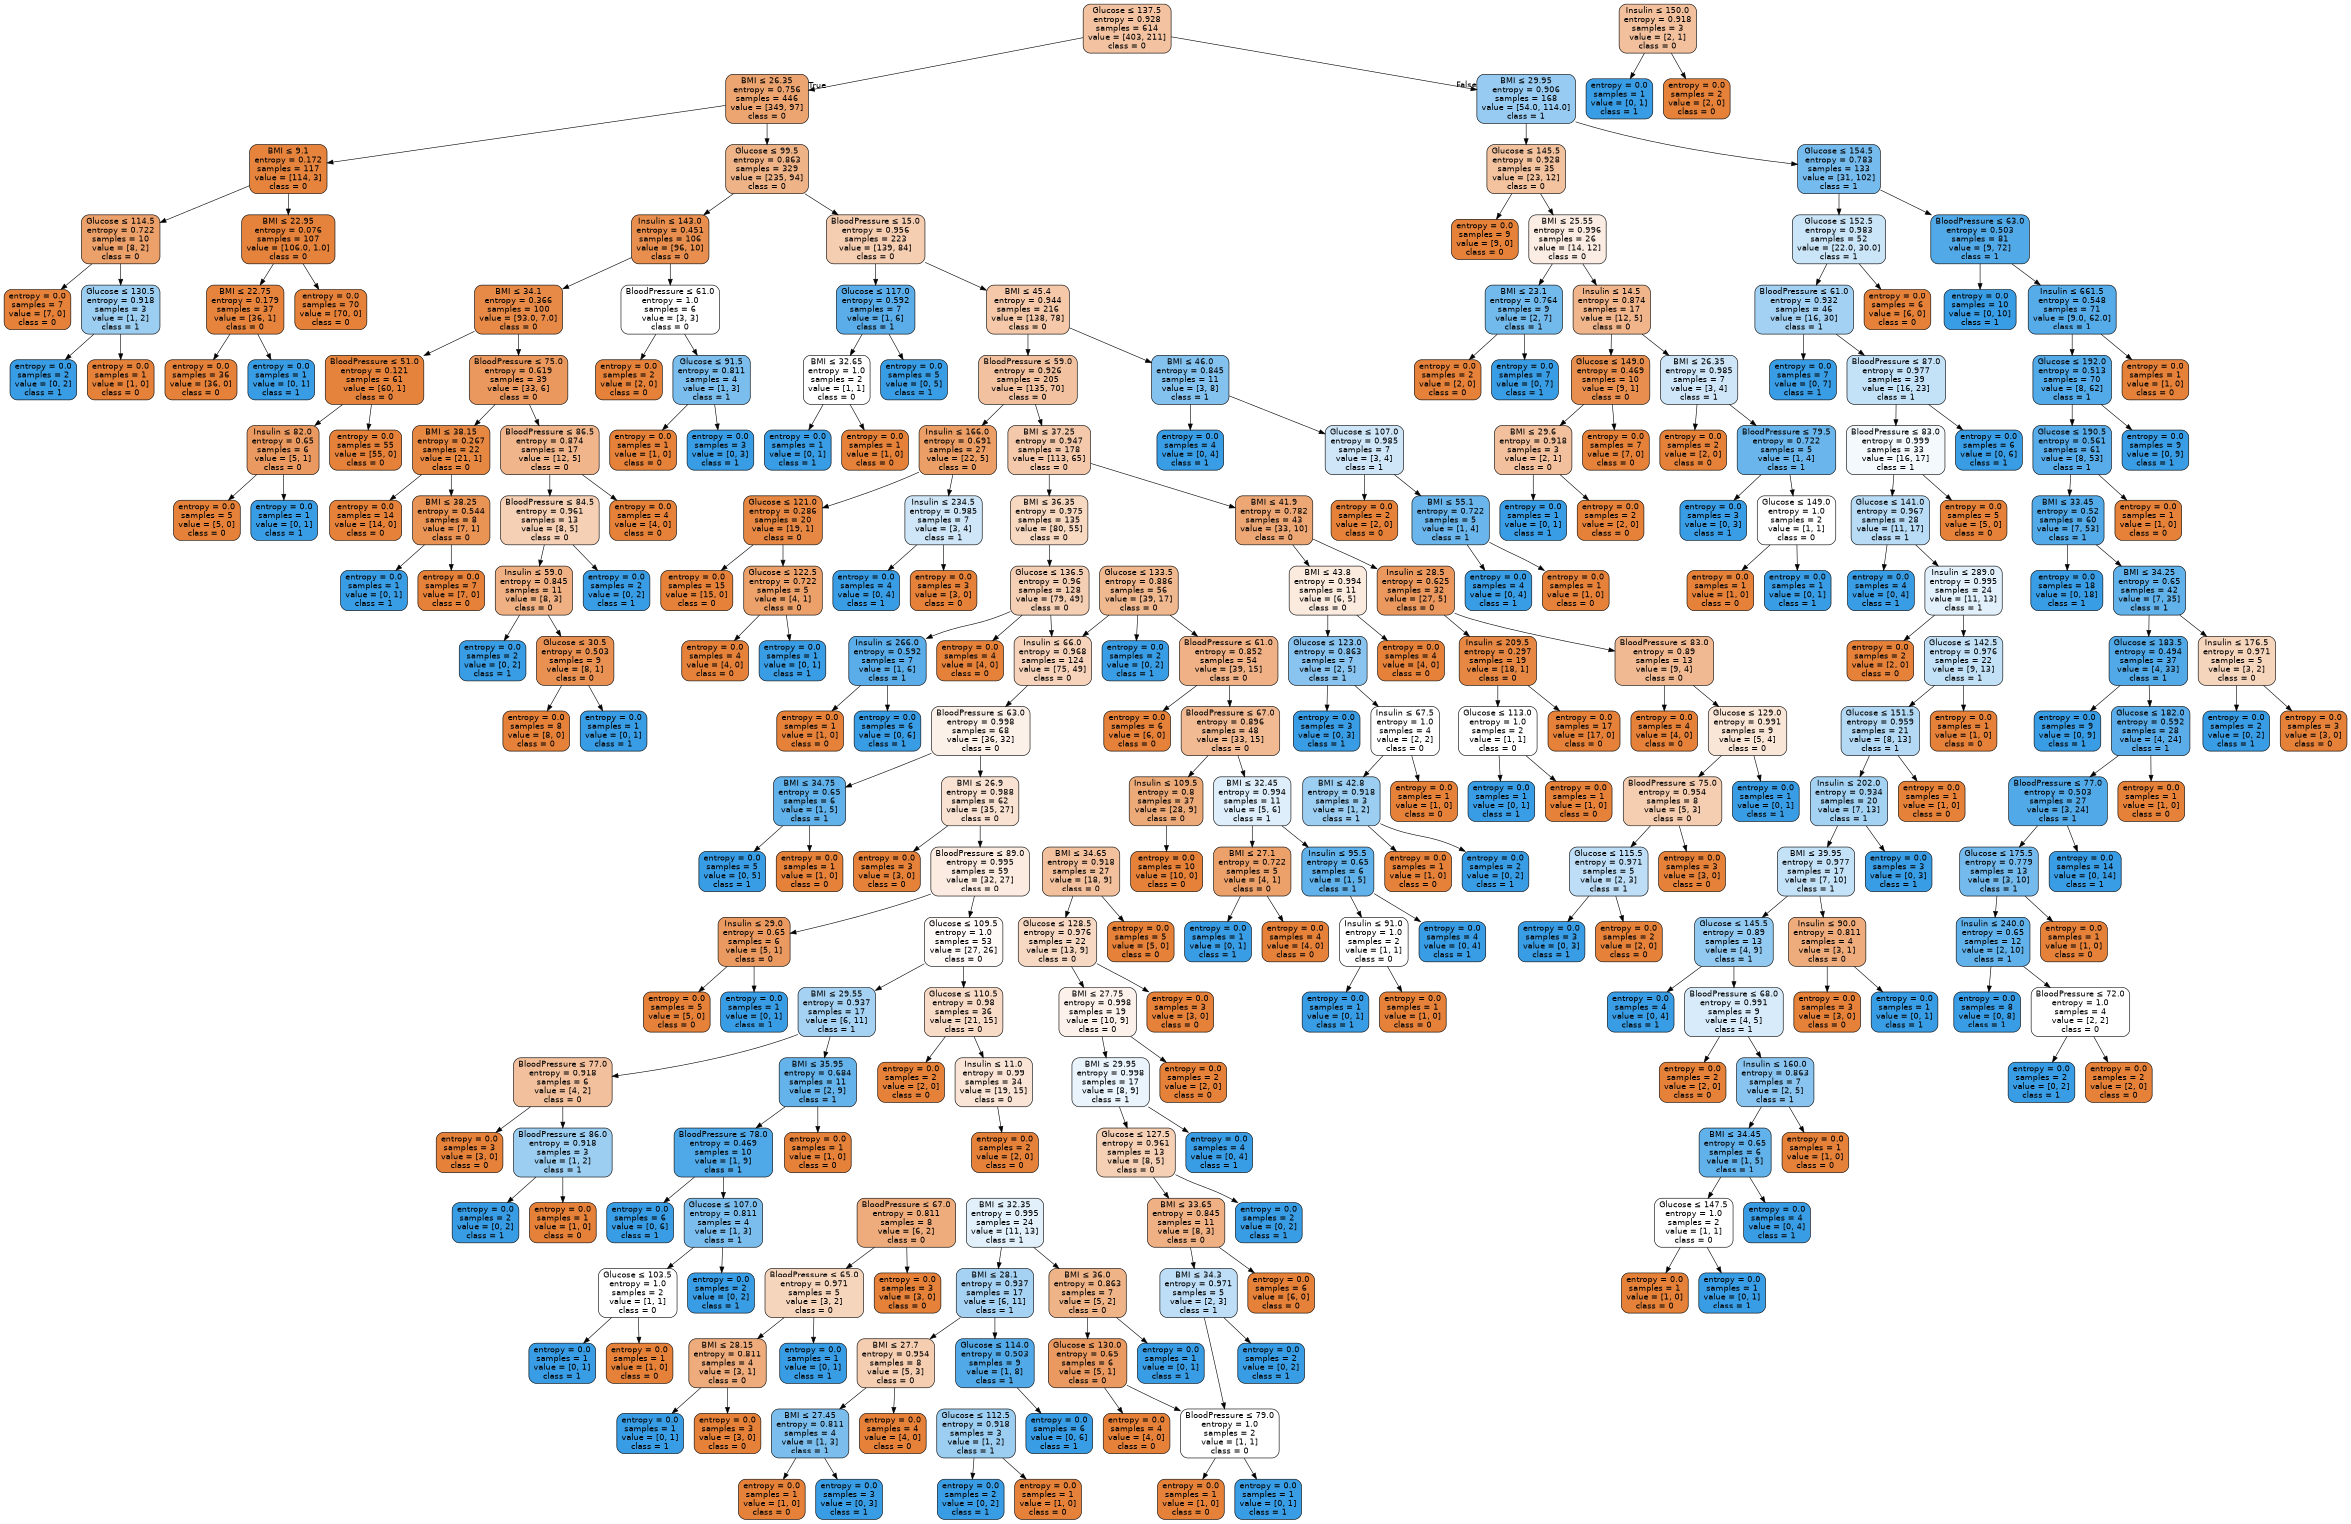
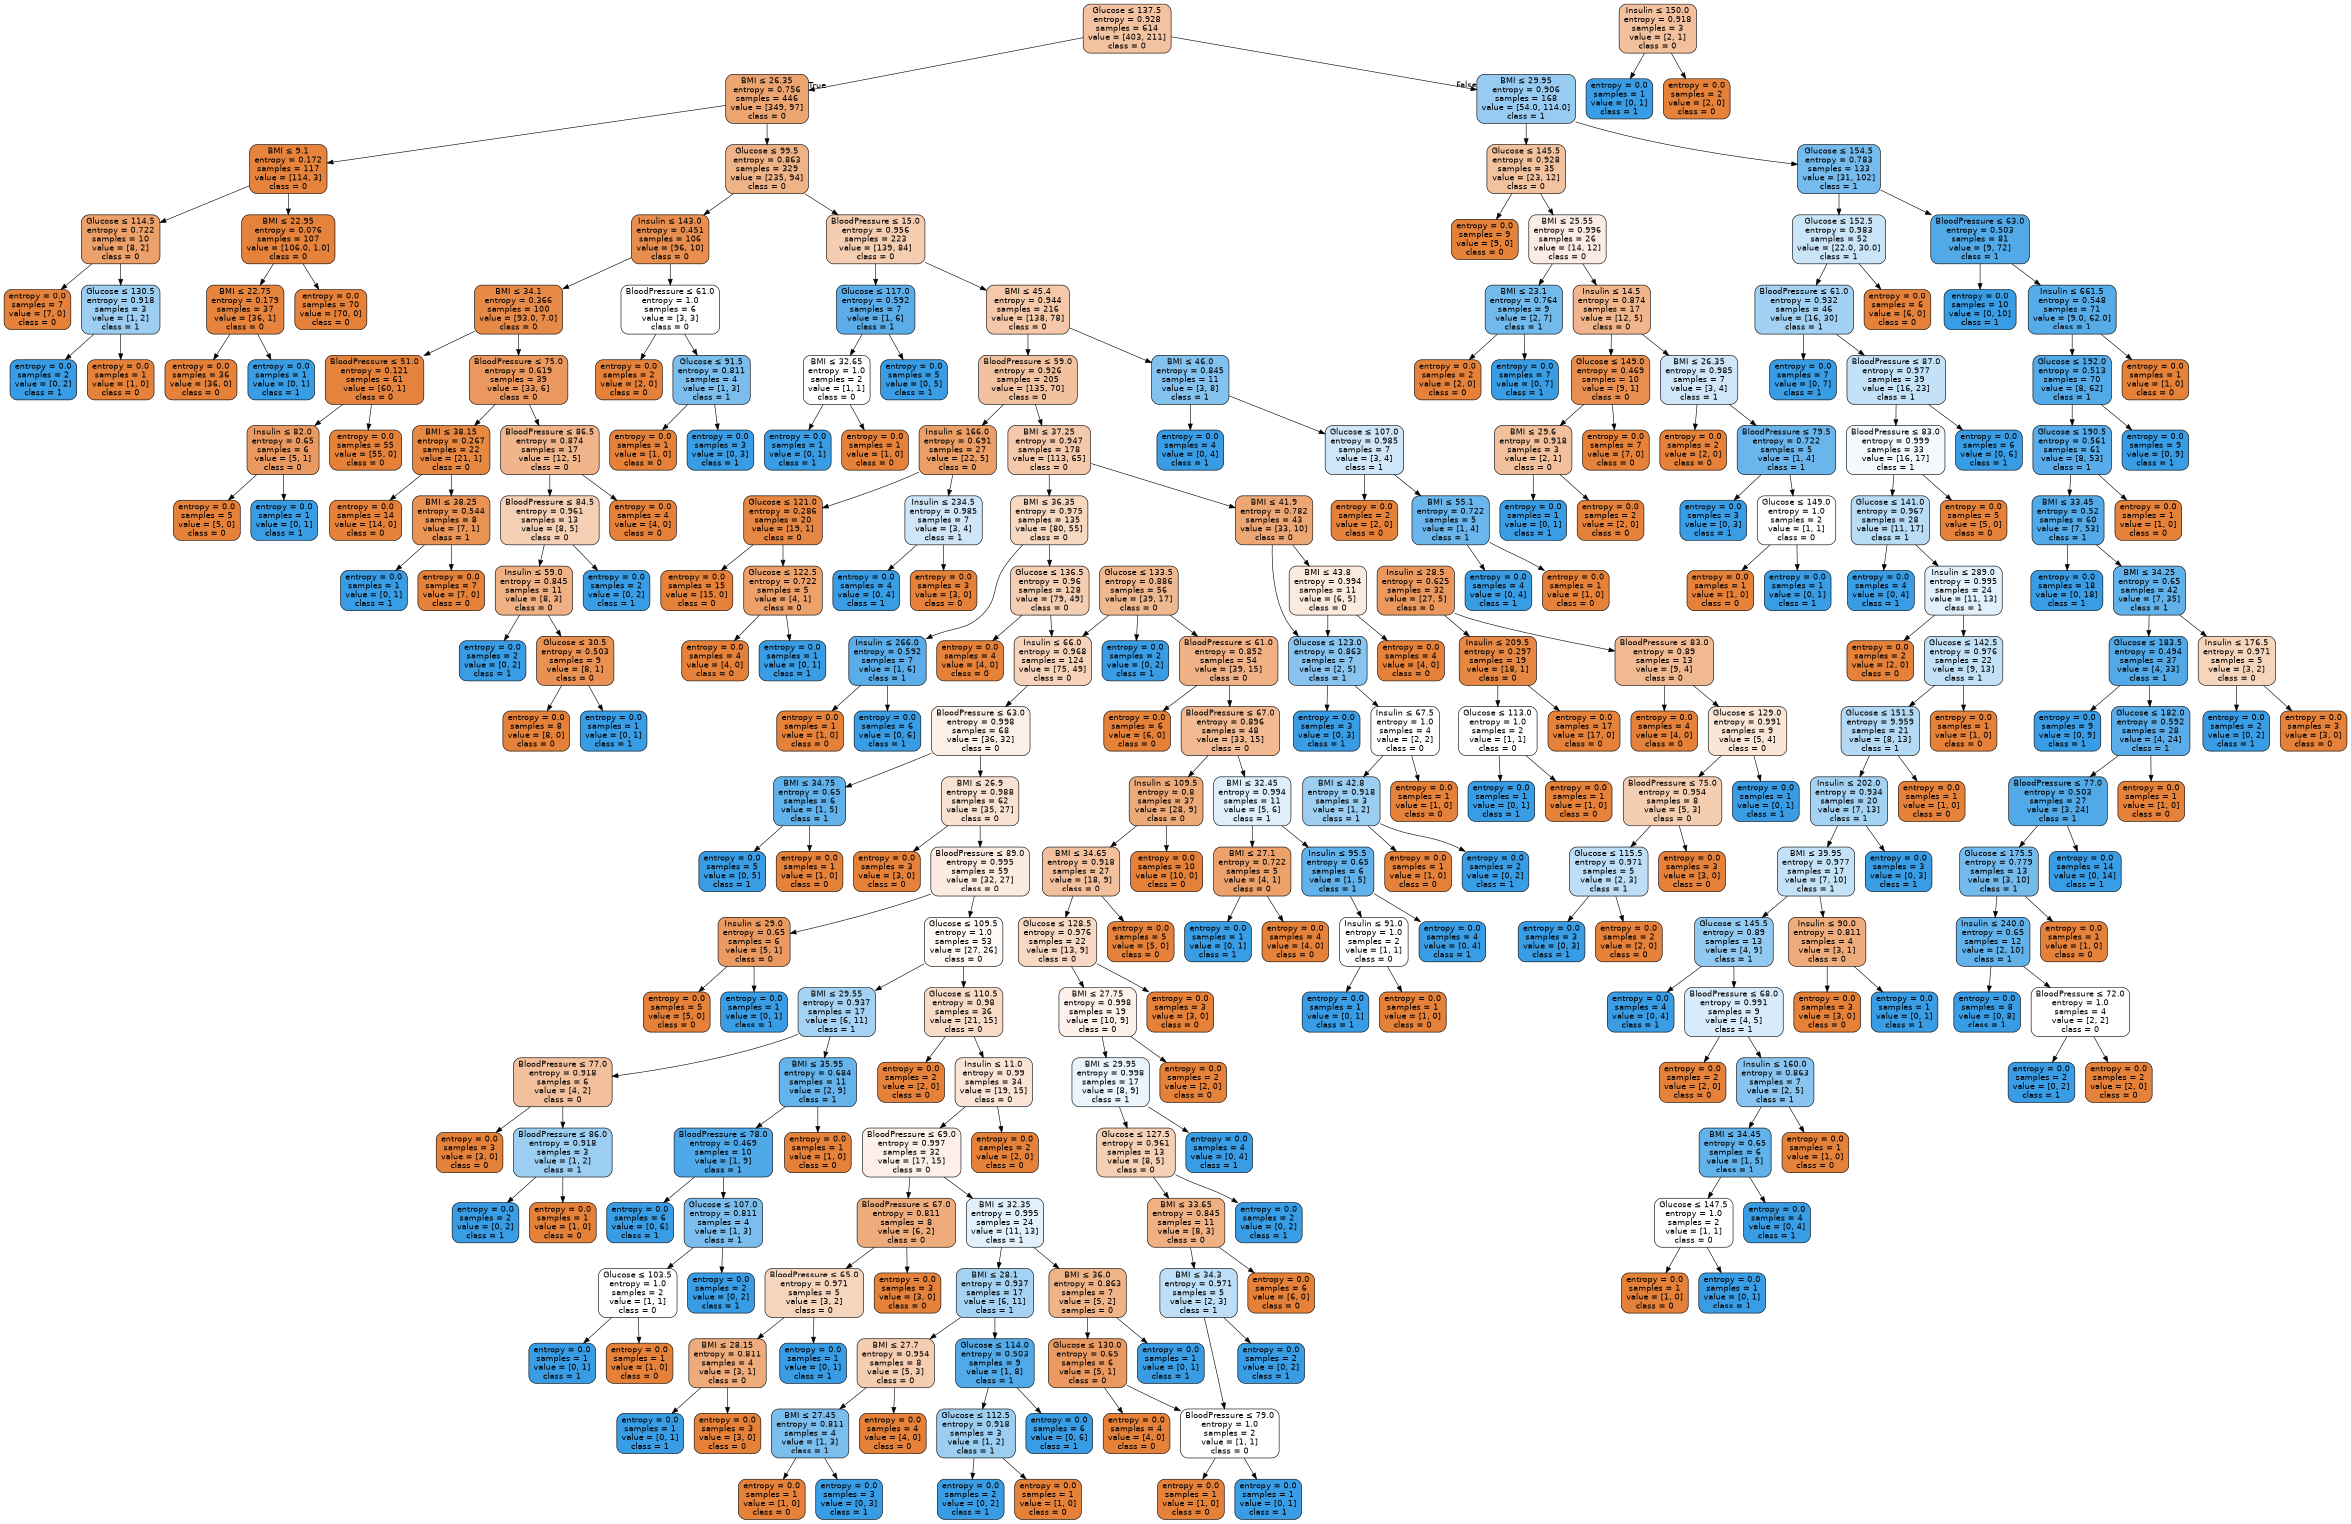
node "BMI ≤ 38.25": text "class = 0" -> "class = 1"
edge "BMI ≤ 41.9" -> "Insulin ≤ 28.5": now "BMI ≤ 41.9" -> "Glucose ≤ 123.0"
edge "Glucose ≤ 136.5" -> "Insulin ≤ 266.0": now "BMI ≤ 36.35" -> "Insulin ≤ 266.0"
node "Glucose ≤ 151.5": text "entropy = 0.959" -> "entropy = 9.959"
edge "Insulin ≤ 109.5" -> "BMI ≤ 34.65": added
node "BloodPressure ≤ 69.0": added
node "BMI ≤ 36.0": text "class = 0" -> "samples = 0"
edge "Glucose ≤ 114.0" -> "Glucose ≤ 112.5": added
